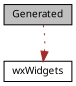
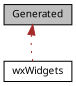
edge "Generated" -> "wxWidgets": reversed
